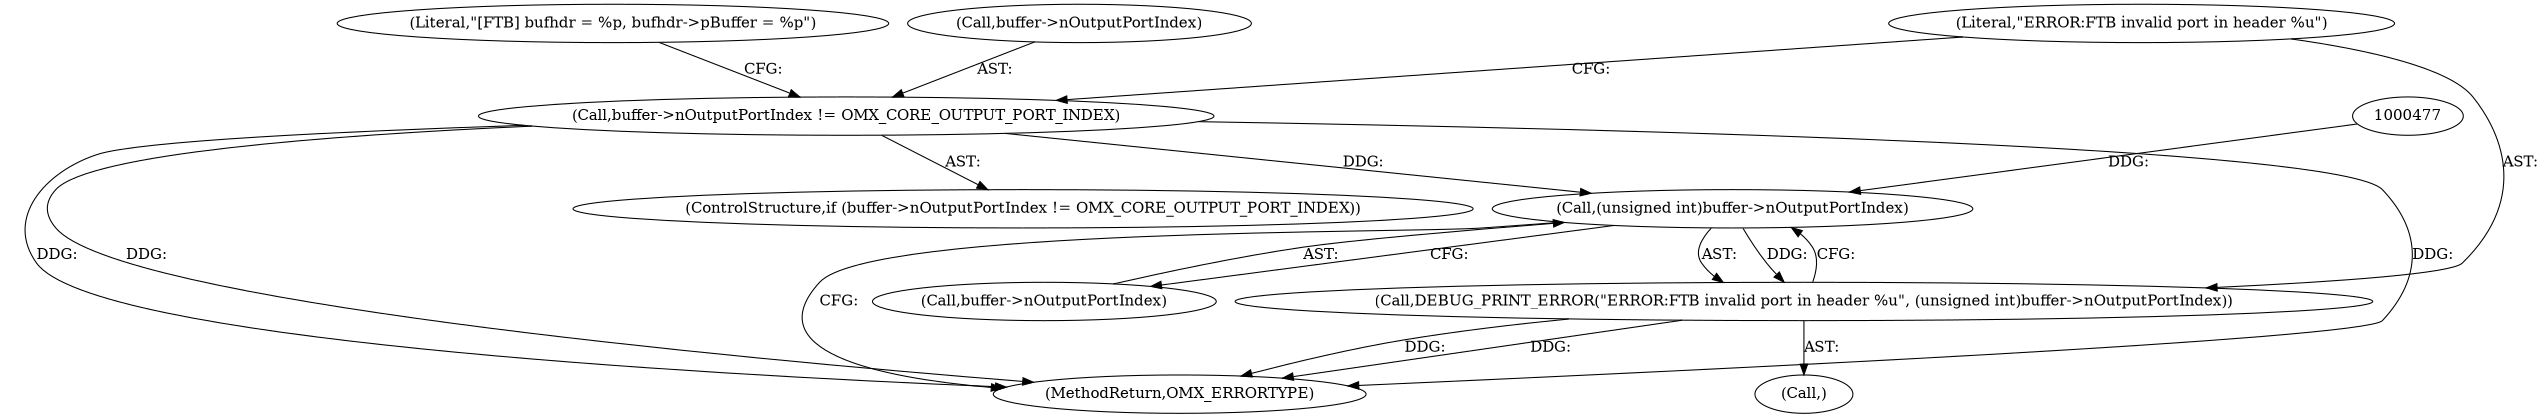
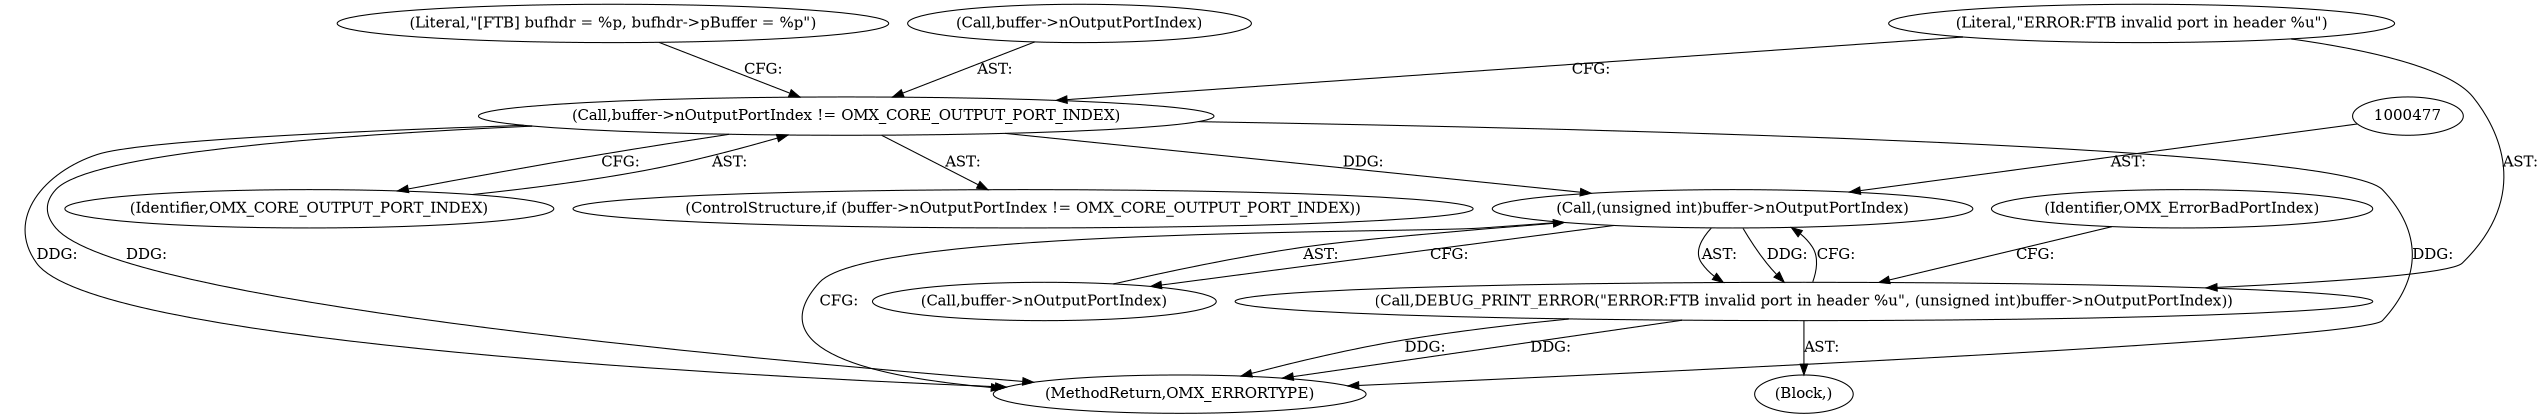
edge "1000477" -> "(Call,(unsigned int)buffer->nOutputPortIndex)": label "DDG: " -> "AST: "
node "(Identifier,OMX_CORE_OUTPUT_PORT_INDEX)": added
node "(Identifier,OMX_ErrorBadPortIndex)": added
node "(Call,)": label "(Call,)" -> "(Block,)"
